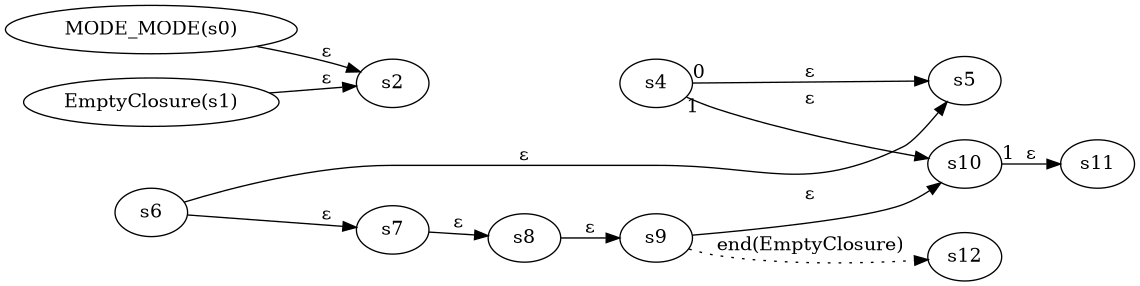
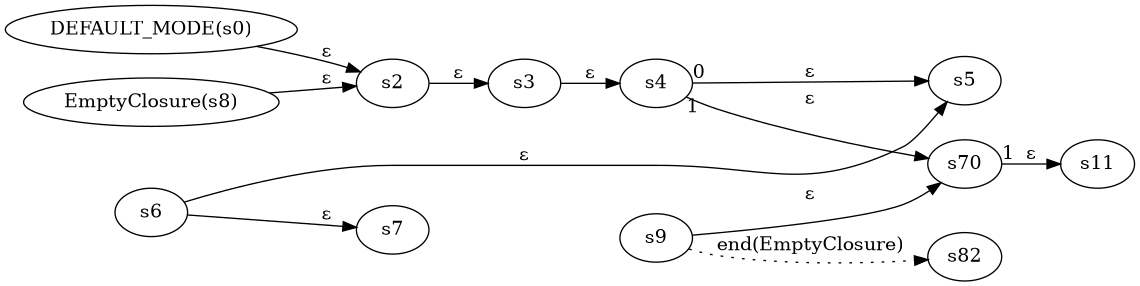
node "MODE_MODE(s0)": label "MODE_MODE(s0)" -> "DEFAULT_MODE(s0)"
node "s3": added
node "EmptyClosure(s1)": label "EmptyClosure(s1)" -> "EmptyClosure(s8)"
node "s10": label "s10" -> "s70"
node "s8": removed
node "s12": label "s12" -> "s82"
